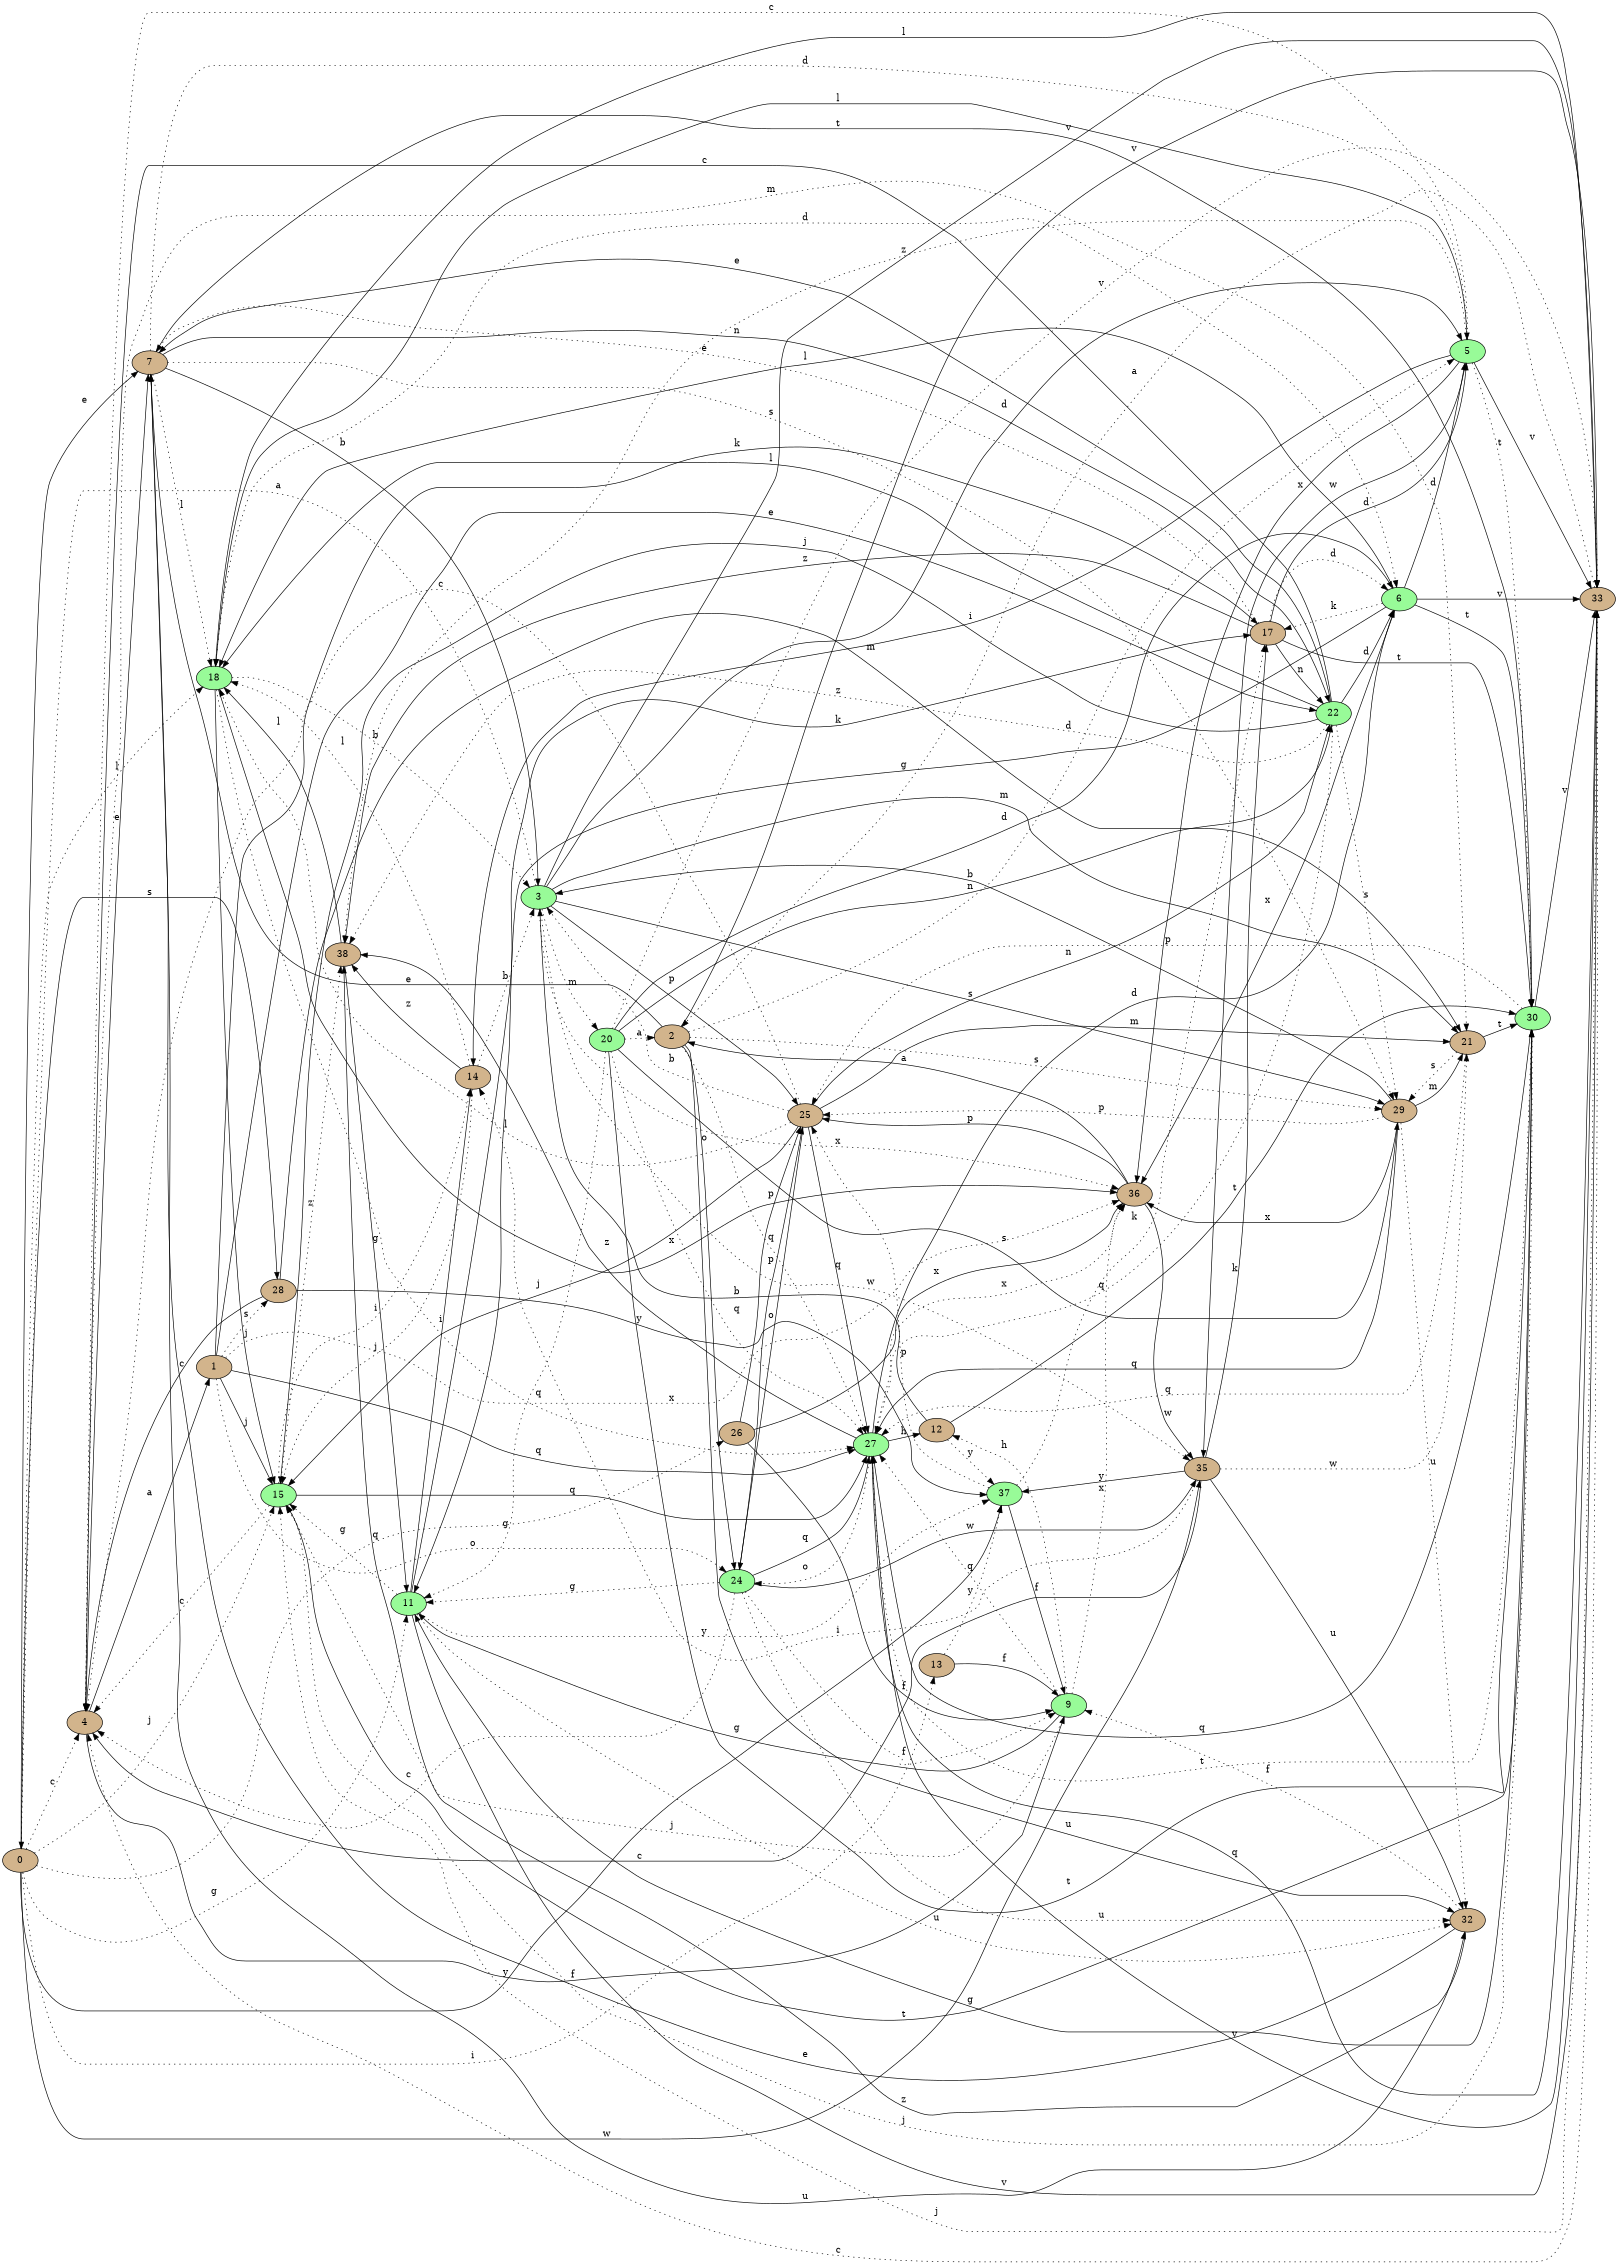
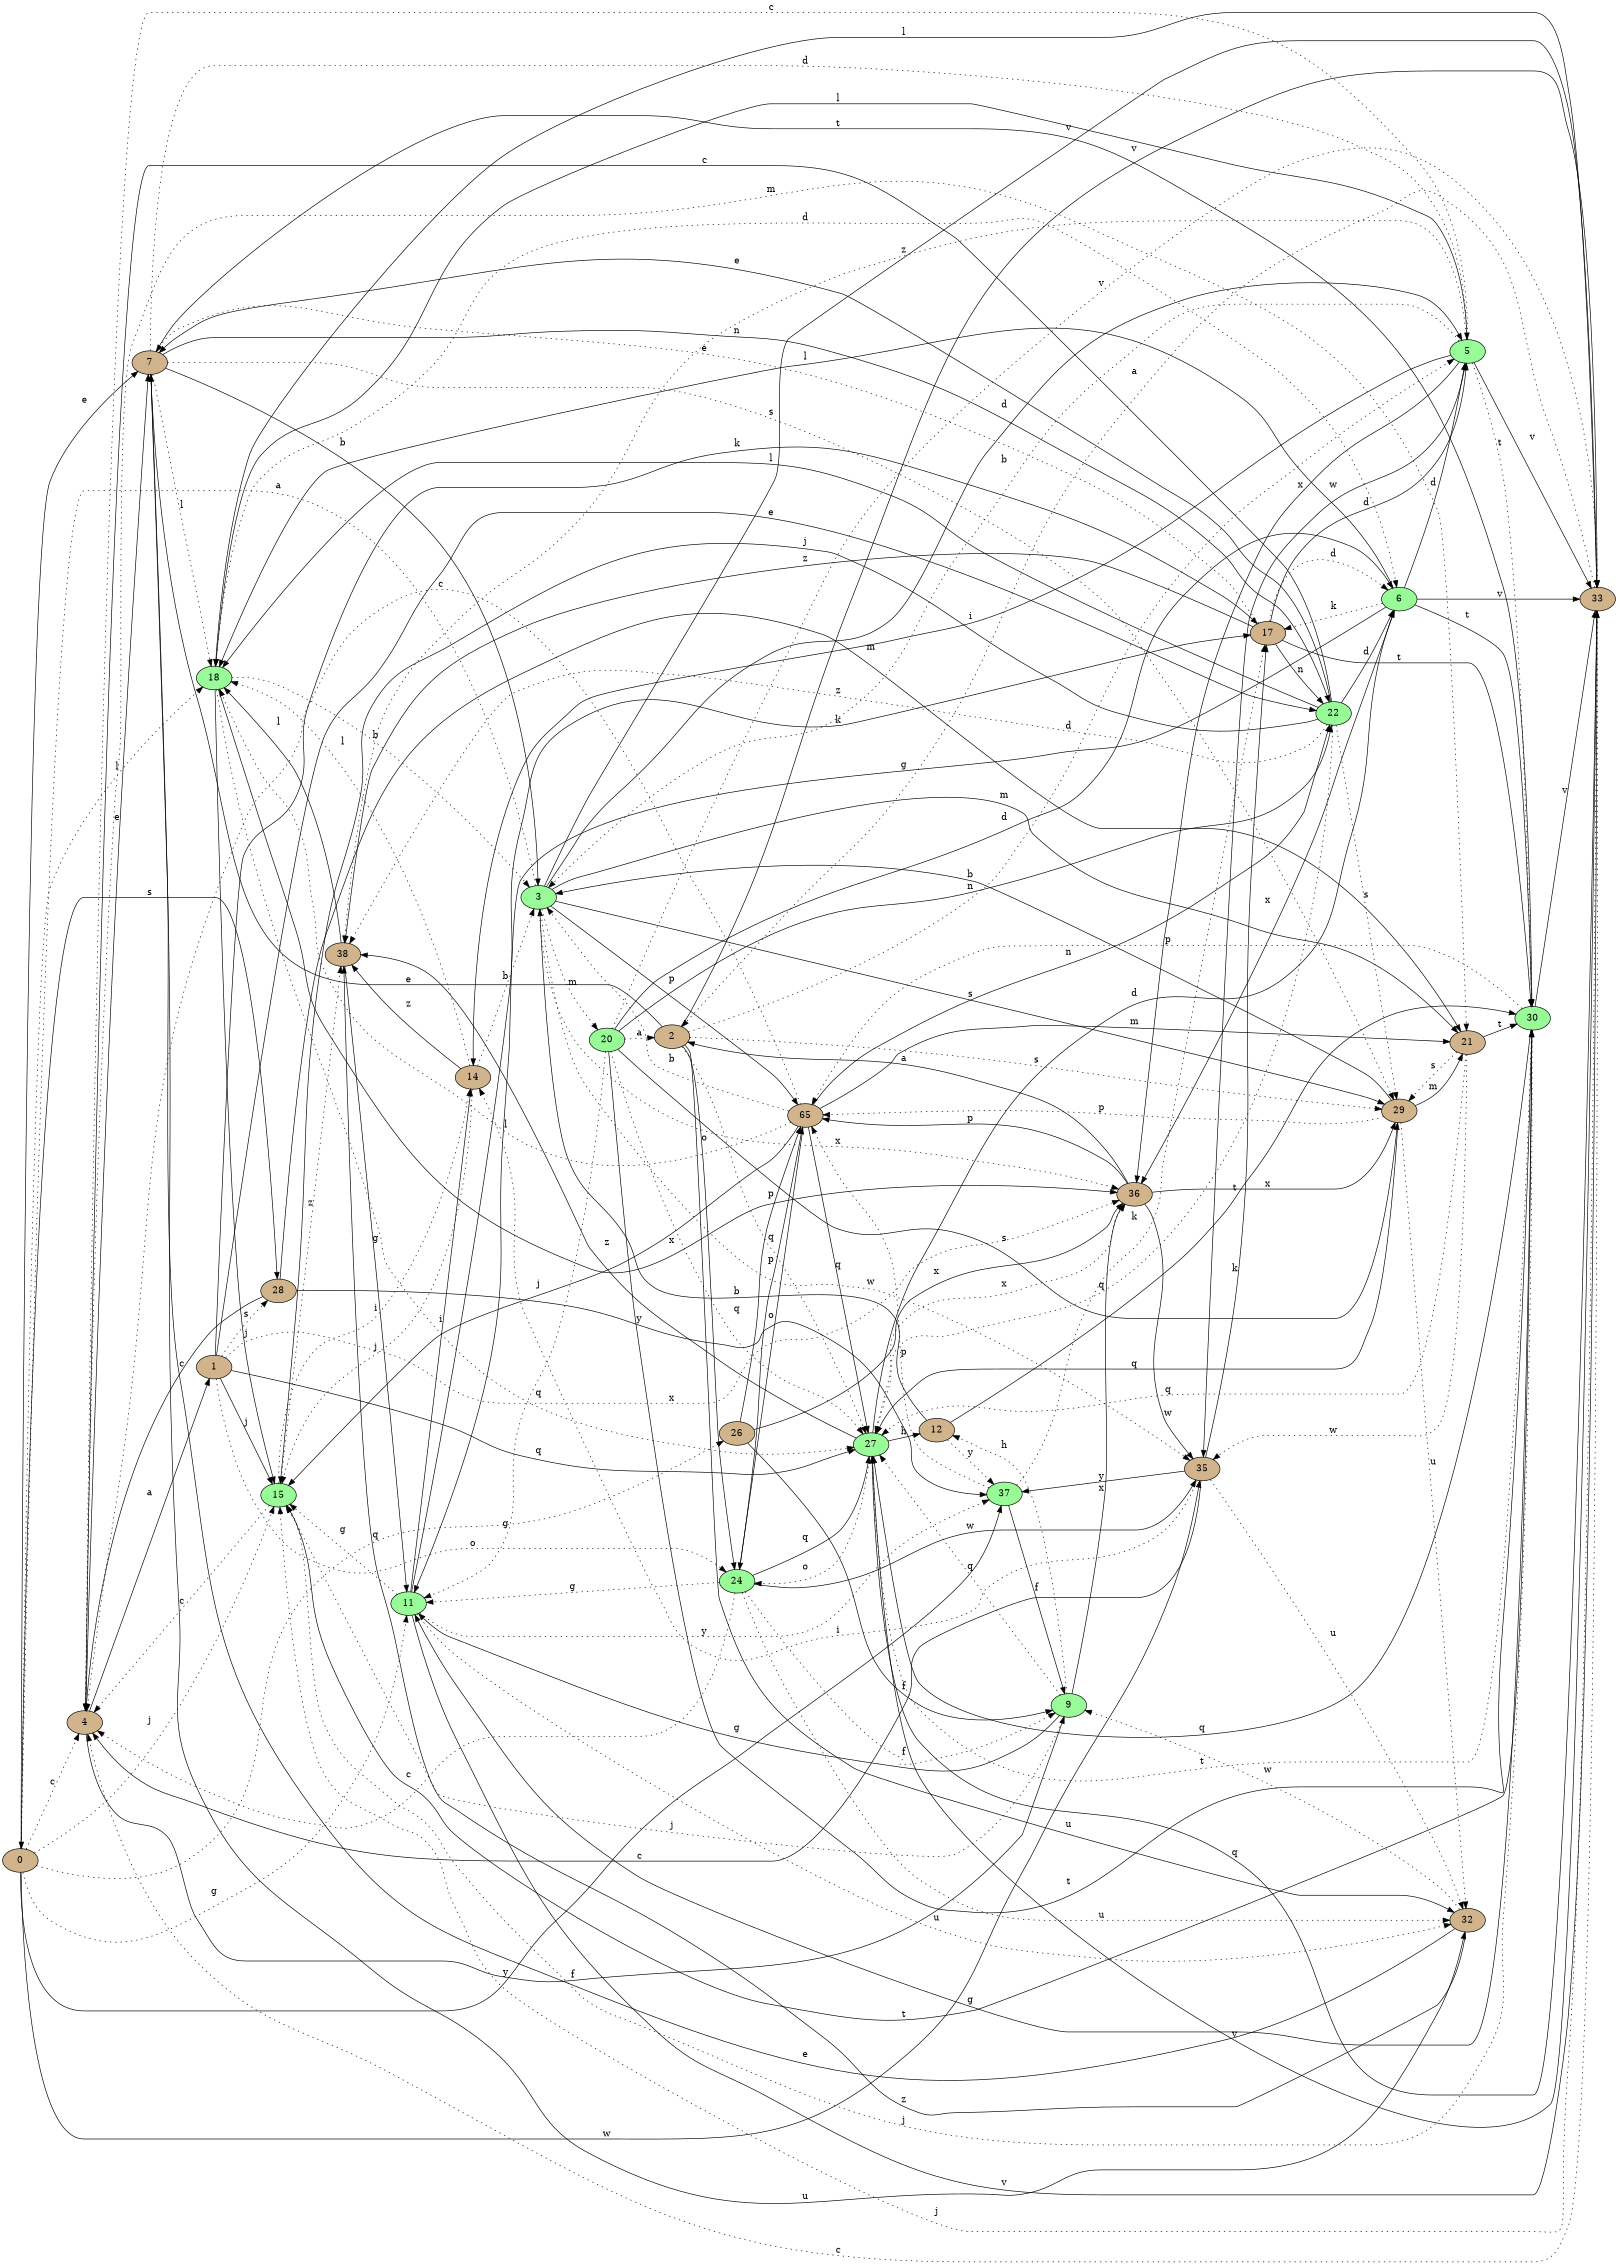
edge "5" -> "3": added, label "b"
node "25": label "25" -> "65"
edge "29" -> "36": reversed
edge "35" -> "21": reversed
edge "9" -> "36": style dotted -> solid
edge "15" -> "27": removed, label "q"
node "13": removed
edge "35" -> "32": style solid -> dotted
edge "32" -> "9": label "f" -> "w"
